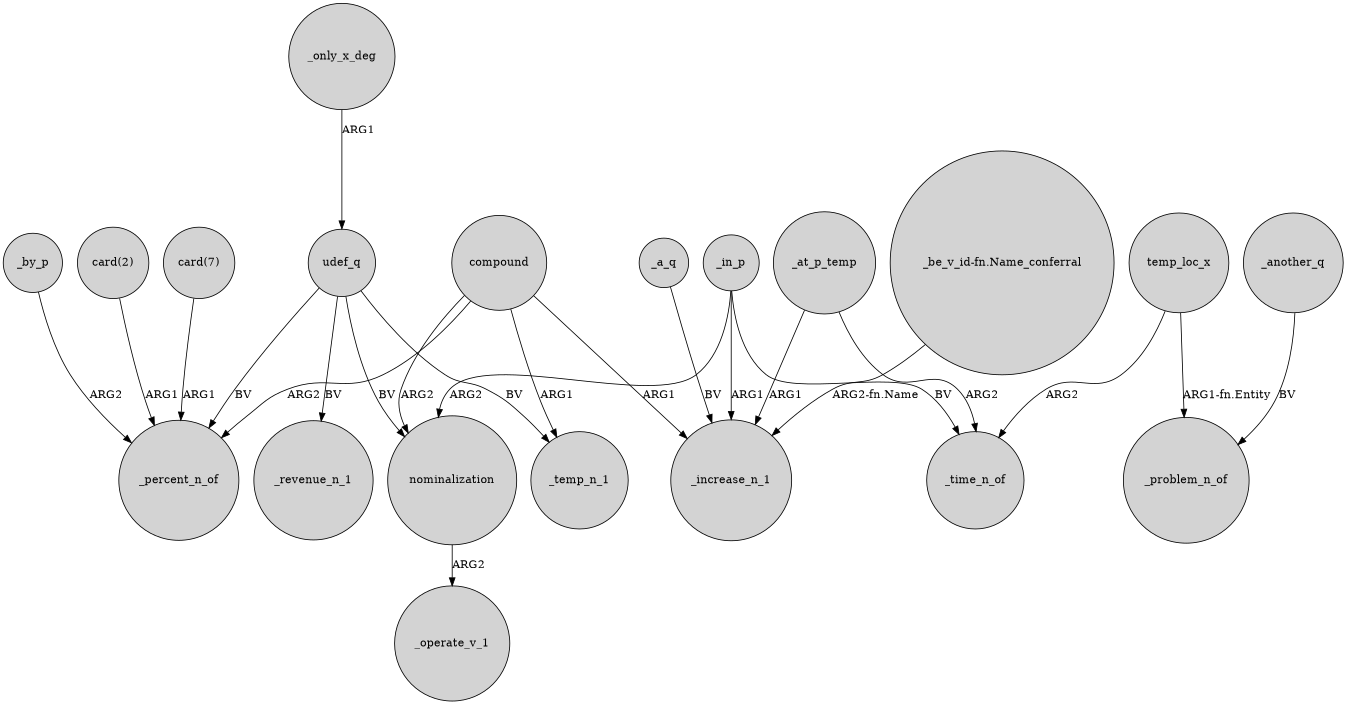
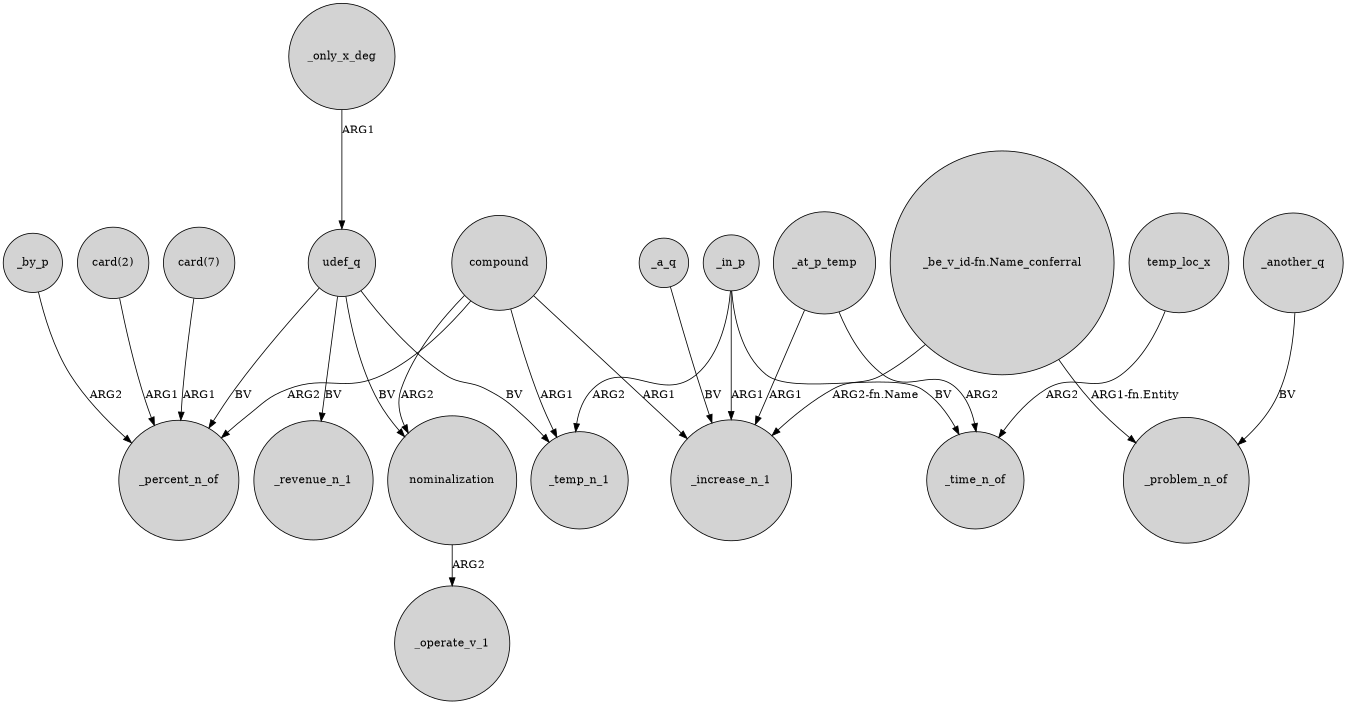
edge "temp_loc_x" -> "_problem_n_of": now "_be_v_id-fn.Name_conferral" -> "_problem_n_of"
edge "_in_p" -> "nominalization": now "_in_p" -> "_temp_n_1"
